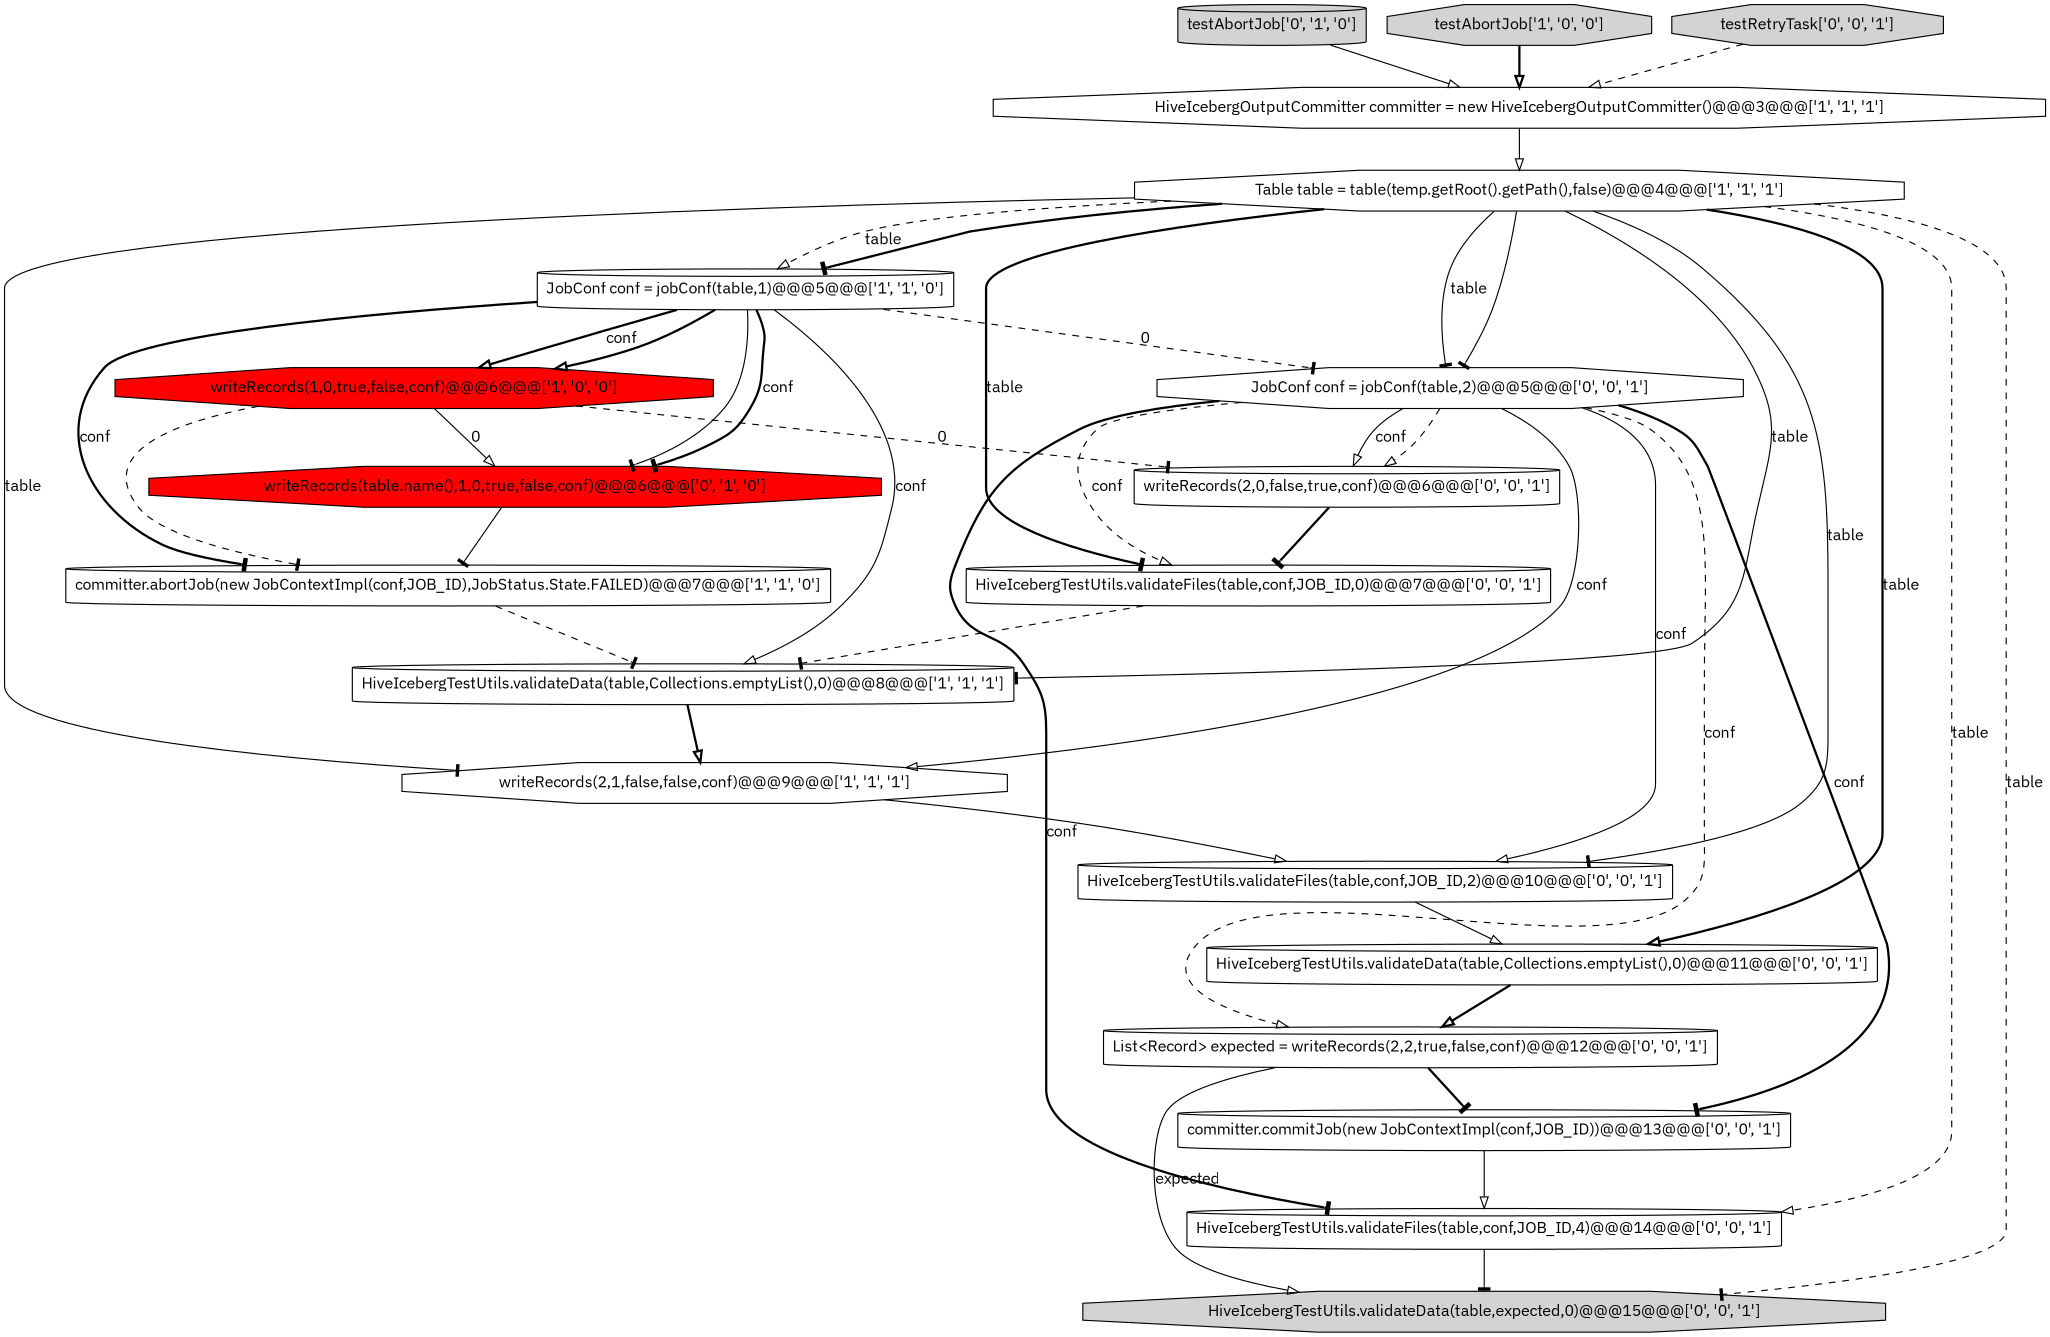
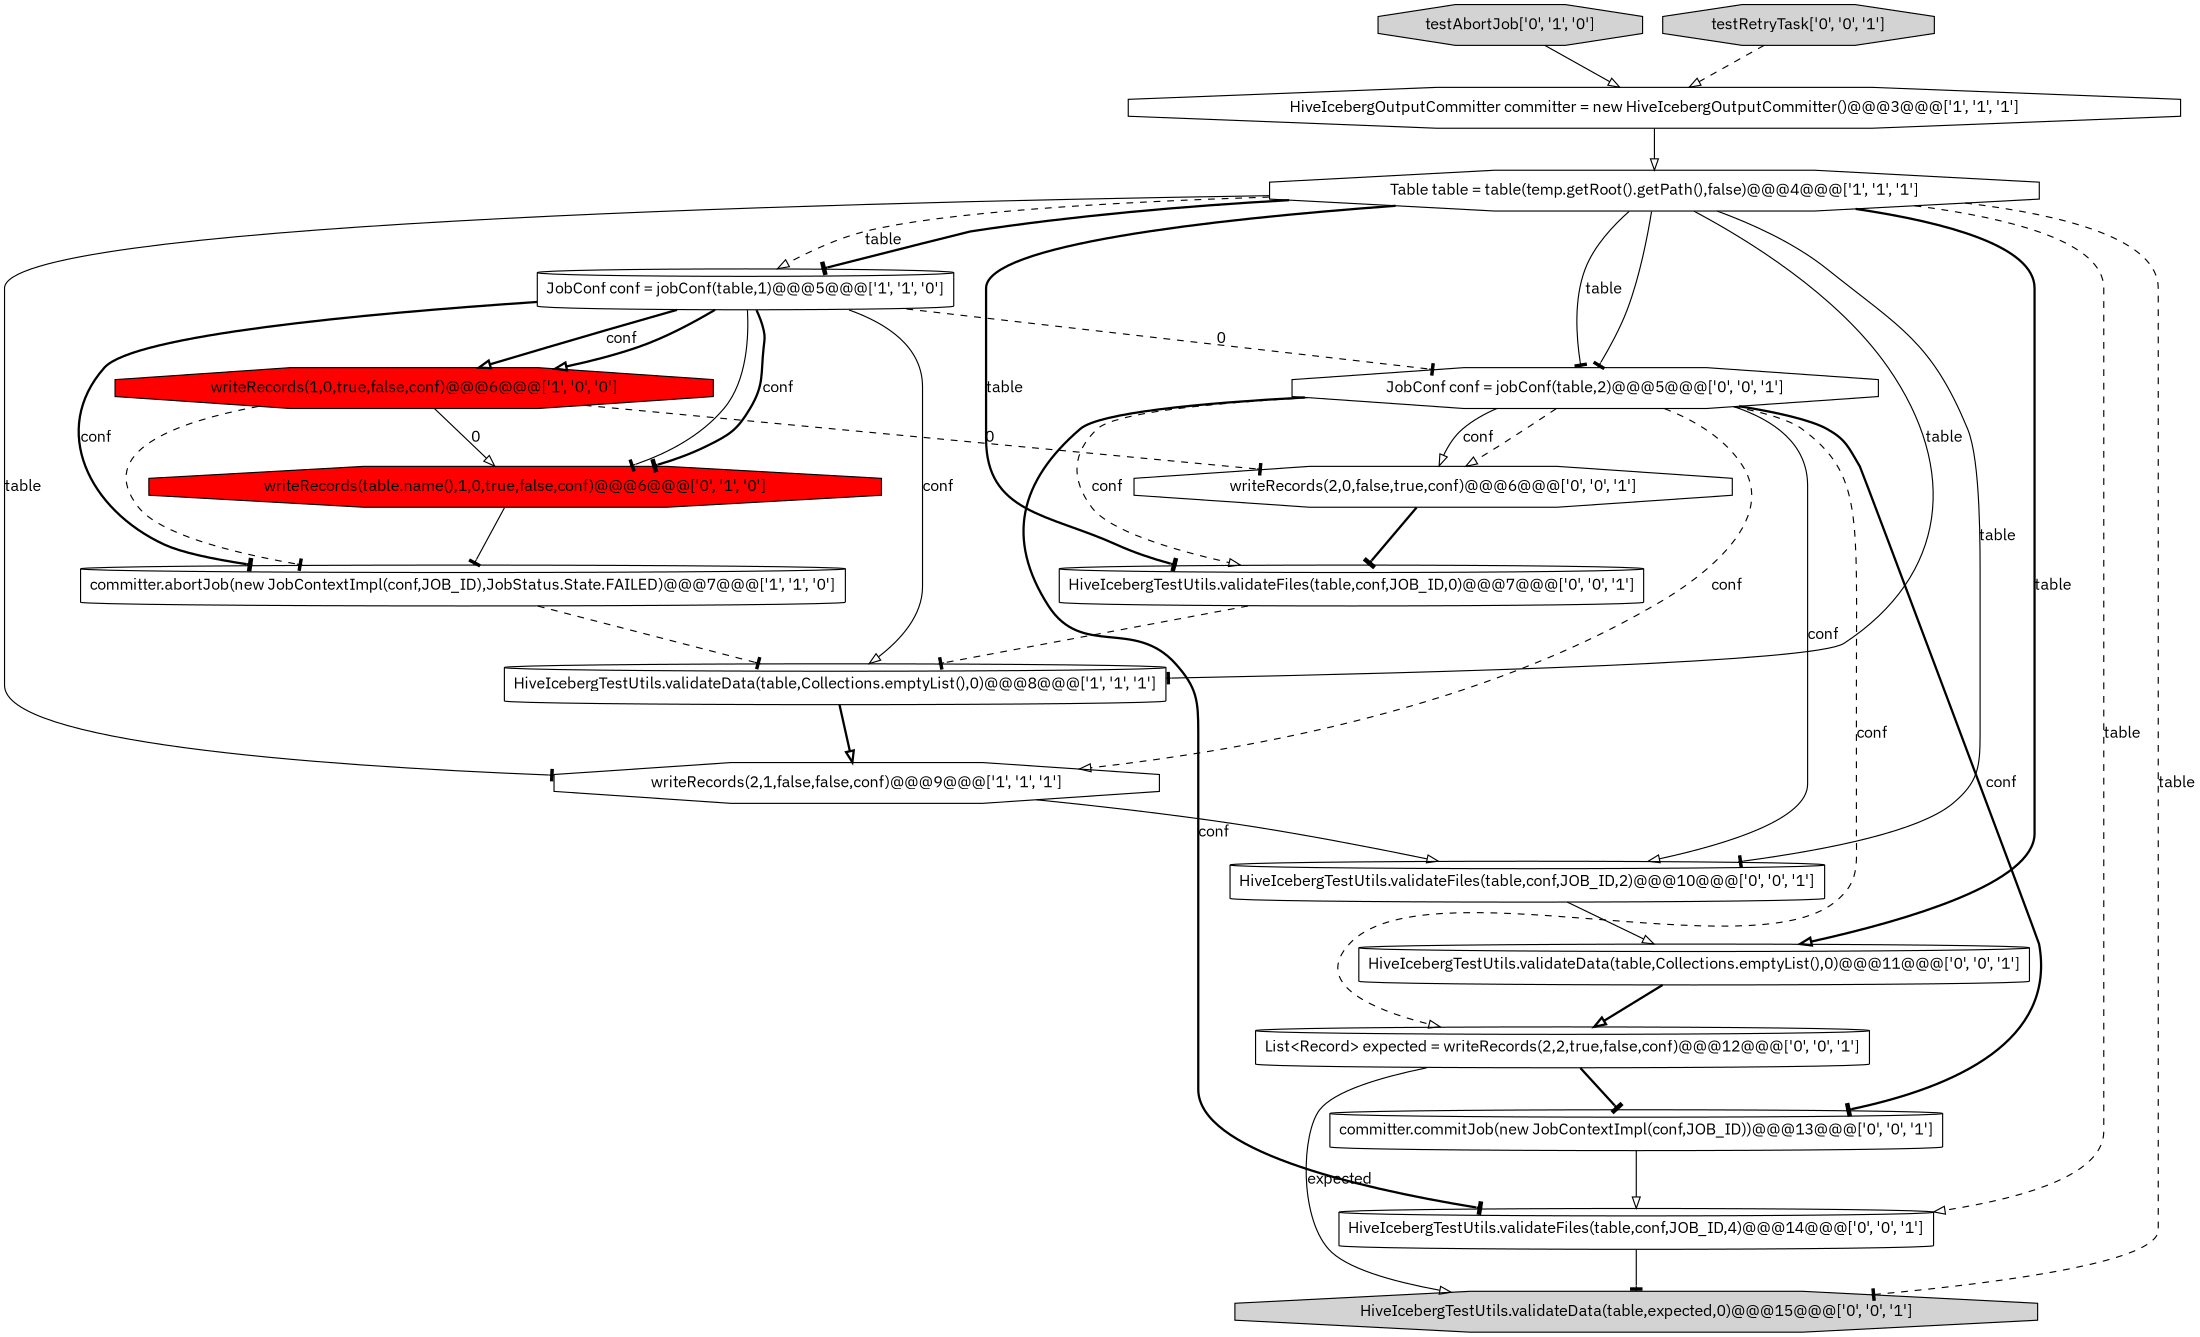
node "testAbortJob['0', '1', '0']": shape cylinder -> octagon
node "testAbortJob['1', '0', '0']": removed
node "writeRecords(2,0,false,true,conf)@@@6@@@['0', '0', '1']": shape cylinder -> octagon
edge "JobConf conf = jobConf(table,2)@@@5@@@['0', '0', '1']" -> "writeRecords(2,1,false,false,conf)@@@9@@@['1', '1', '1']": style solid -> dashed
